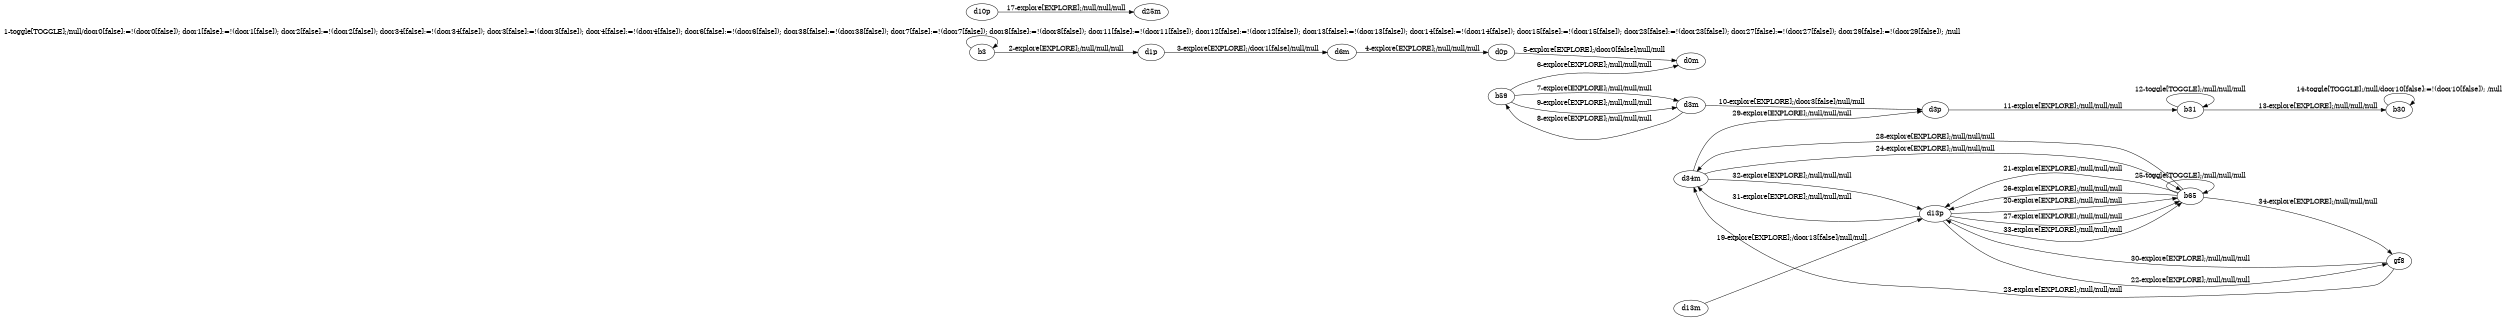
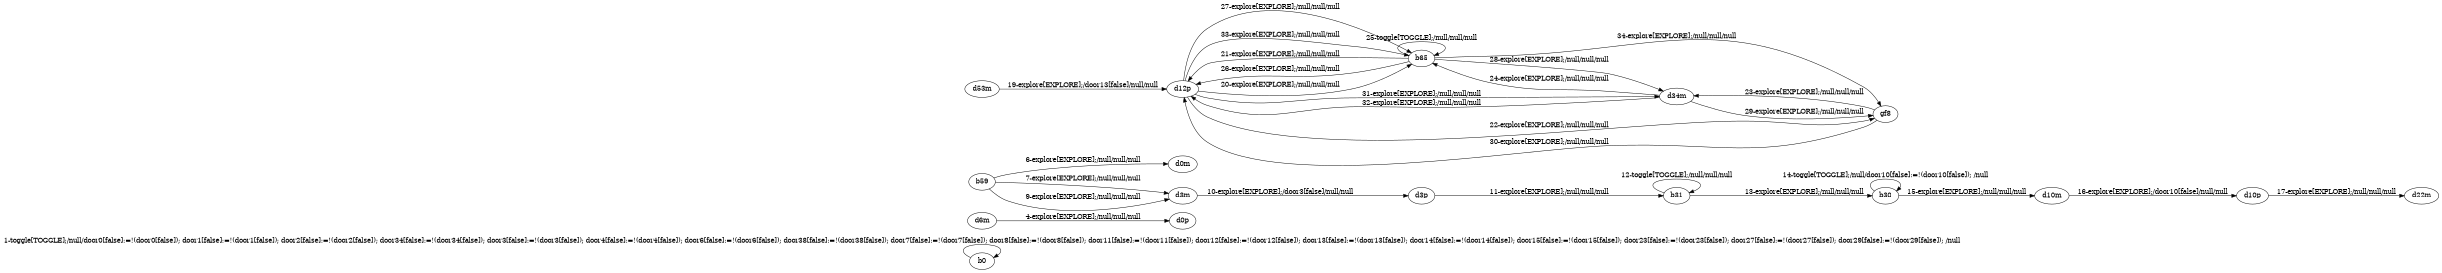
node "d25m": label "d25m" -> "d22m"
node "b3": label "b3" -> "b0"
node "d1p": removed
edge "d0p" -> "d0m": removed, label "5-explore[EXPLORE];/door0[false]/null/null"
edge "d34m" -> "d3p": now "d34m" -> "gf8"
edge "d3m" -> "b59": removed, label "8-explore[EXPLORE];/null/null/null"
node "d10m": added
node "d13p": label "d13p" -> "d12p"
node "d13m": label "d13m" -> "d53m"
